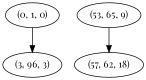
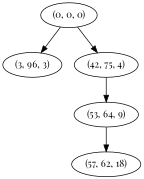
node "(0, 1, 0)": label "(0, 1, 0)" -> "(0, 0, 0)"
node "(53, 65, 9)": label "(53, 65, 9)" -> "(53, 64, 9)"
node "(42, 75, 4)": added
